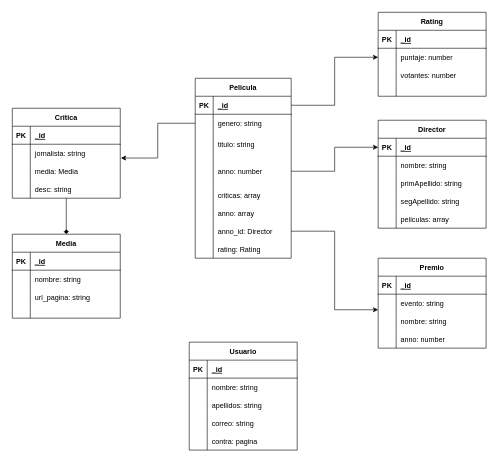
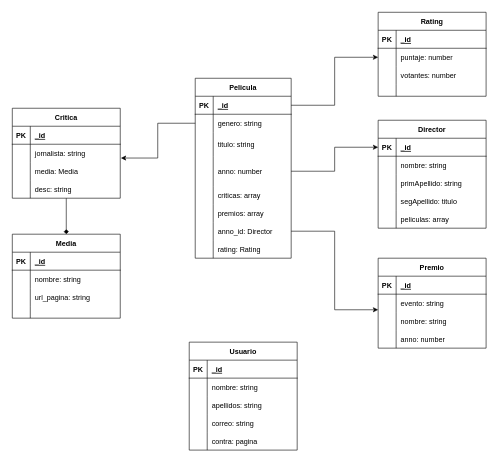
node "segApellido: string": label "segApellido: string" -> "segApellido: titulo"
node "anno: array": label "anno: array" -> "premios: array"
